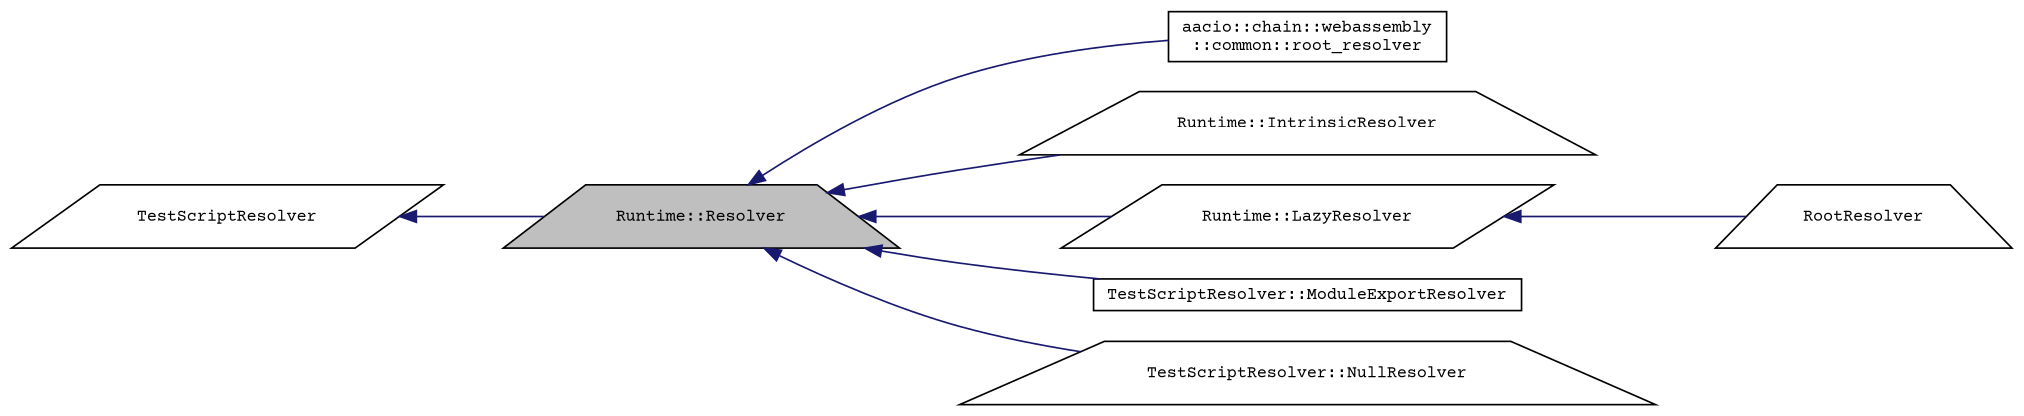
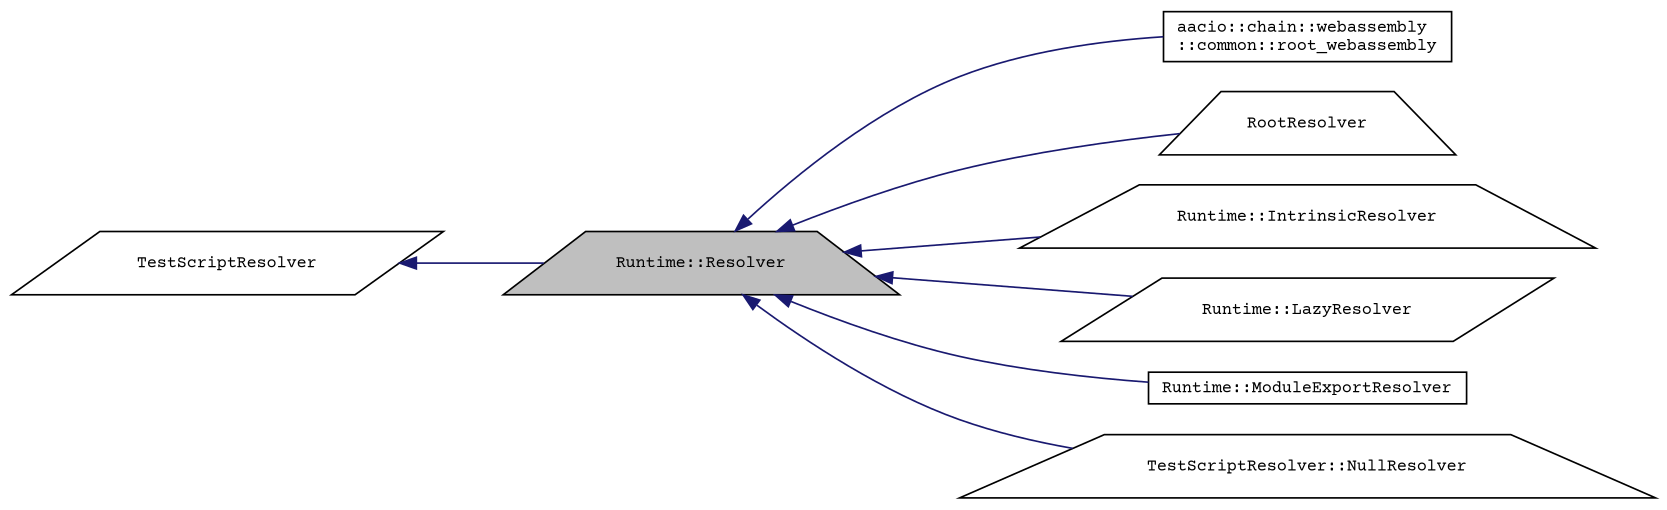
node "aacio::chain::webassembly ::common::root_resolver": label "aacio::chain::webassembly ::common::root_resolver" -> "aacio::chain::webassembly ::common::root_webassembly"
edge "RootResolver" -> "Runtime::LazyResolver": now "RootResolver" -> "Runtime::Resolver"
node "TestScriptResolver::ModuleExportResolver": label "TestScriptResolver::ModuleExportResolver" -> "Runtime::ModuleExportResolver"
